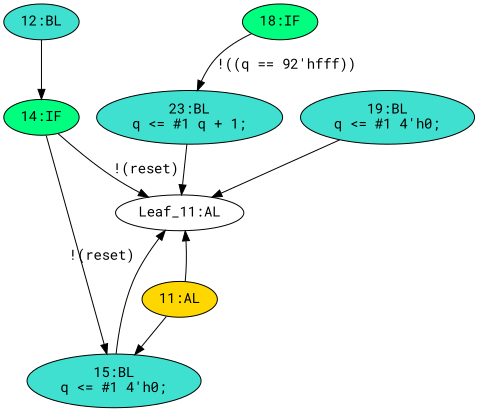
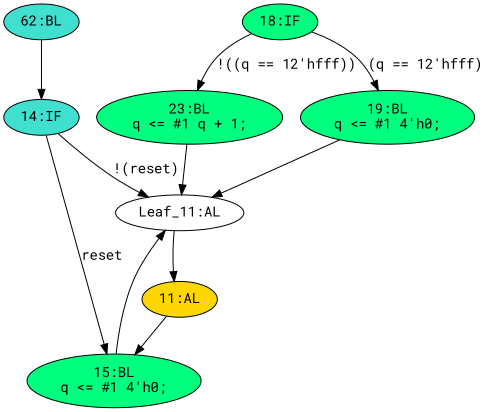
node "12:BL": label "12:BL" -> "62:BL"
edge "18:IF" -> "19:BL q <= #1 4'h0;": added, label "(q == 12'hfff)"
edge "18:IF" -> "23:BL q <= #1 q + 1;": label "!((q == 92'hfff))" -> "!((q == 12'hfff))"
node "14:IF": fillcolor springgreen -> turquoise
node "23:BL q <= #1 q + 1;": fillcolor turquoise -> springgreen
node "19:BL q <= #1 4'h0;": fillcolor turquoise -> springgreen
edge "14:IF" -> "15:BL q <= #1 4'h0;": label "!(reset)" -> "reset"
edge "11:AL" -> "Leaf_11:AL": reversed
node "15:BL q <= #1 4'h0;": fillcolor turquoise -> springgreen
